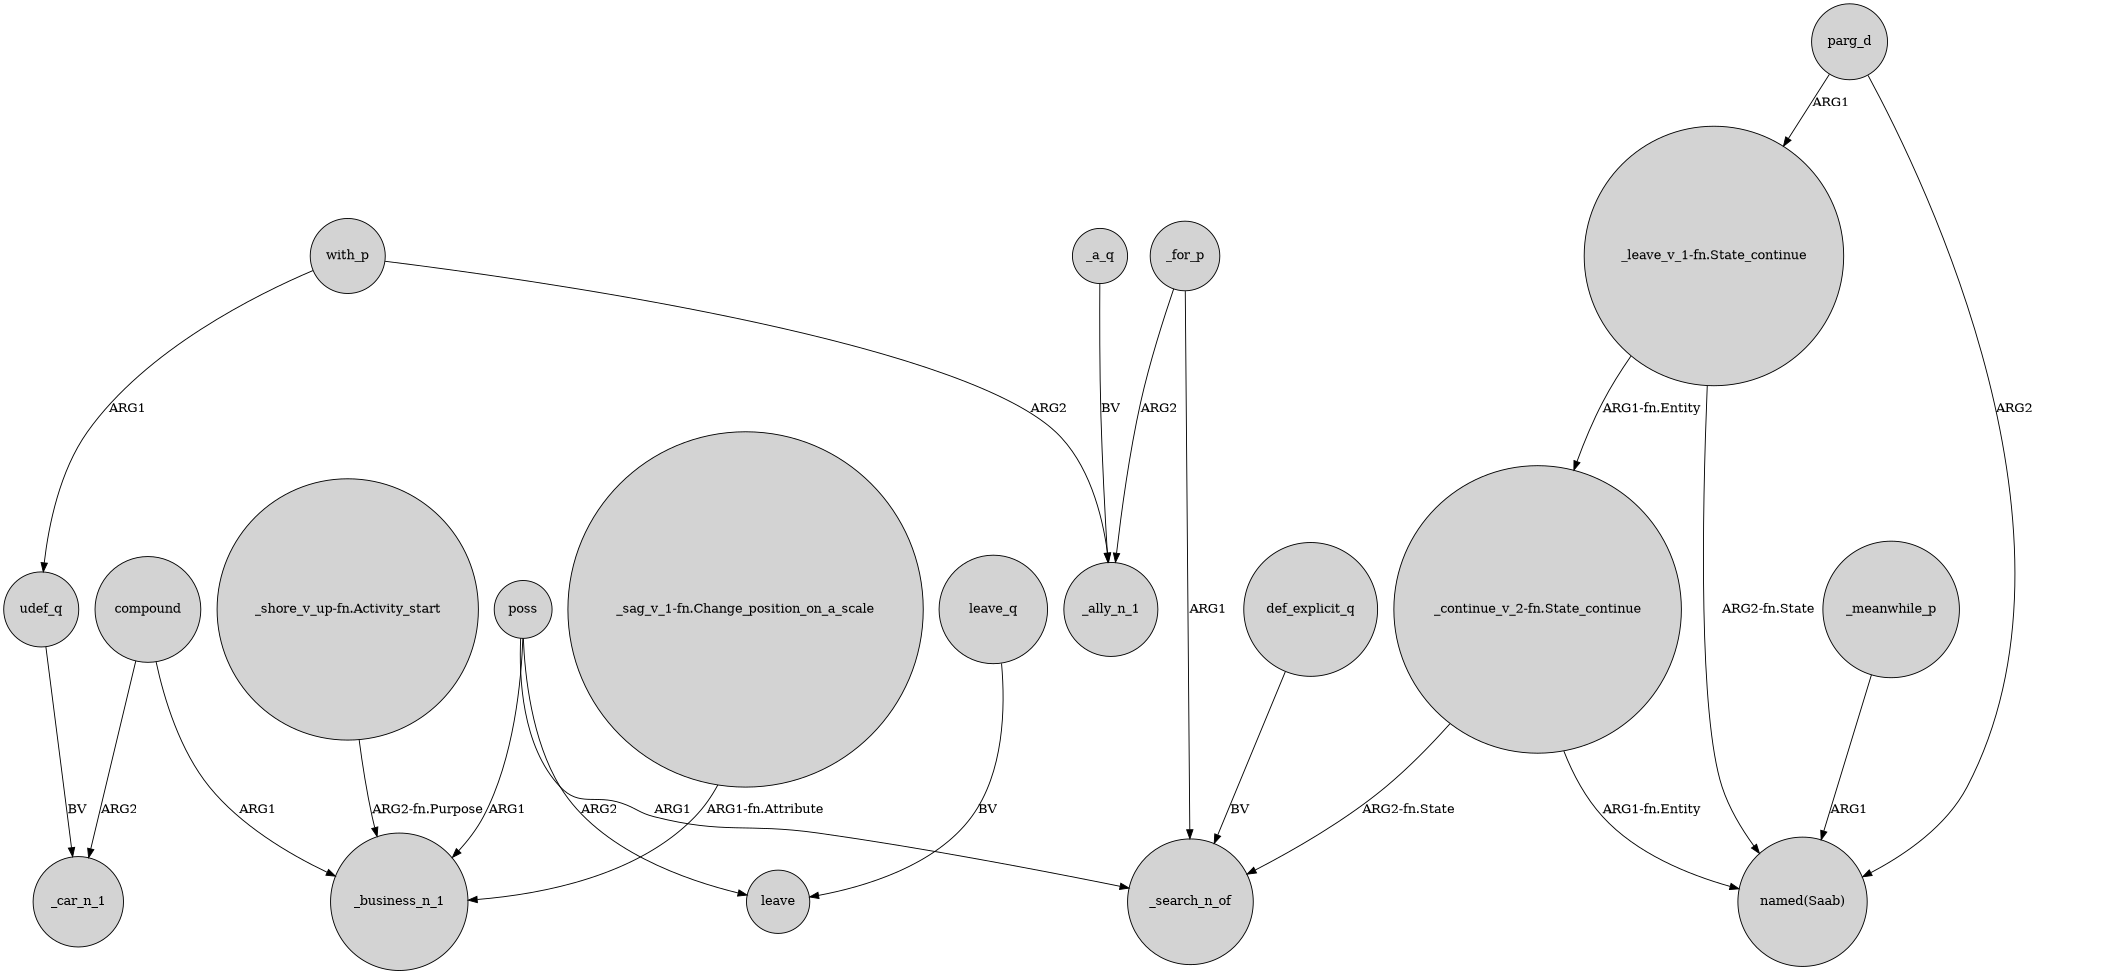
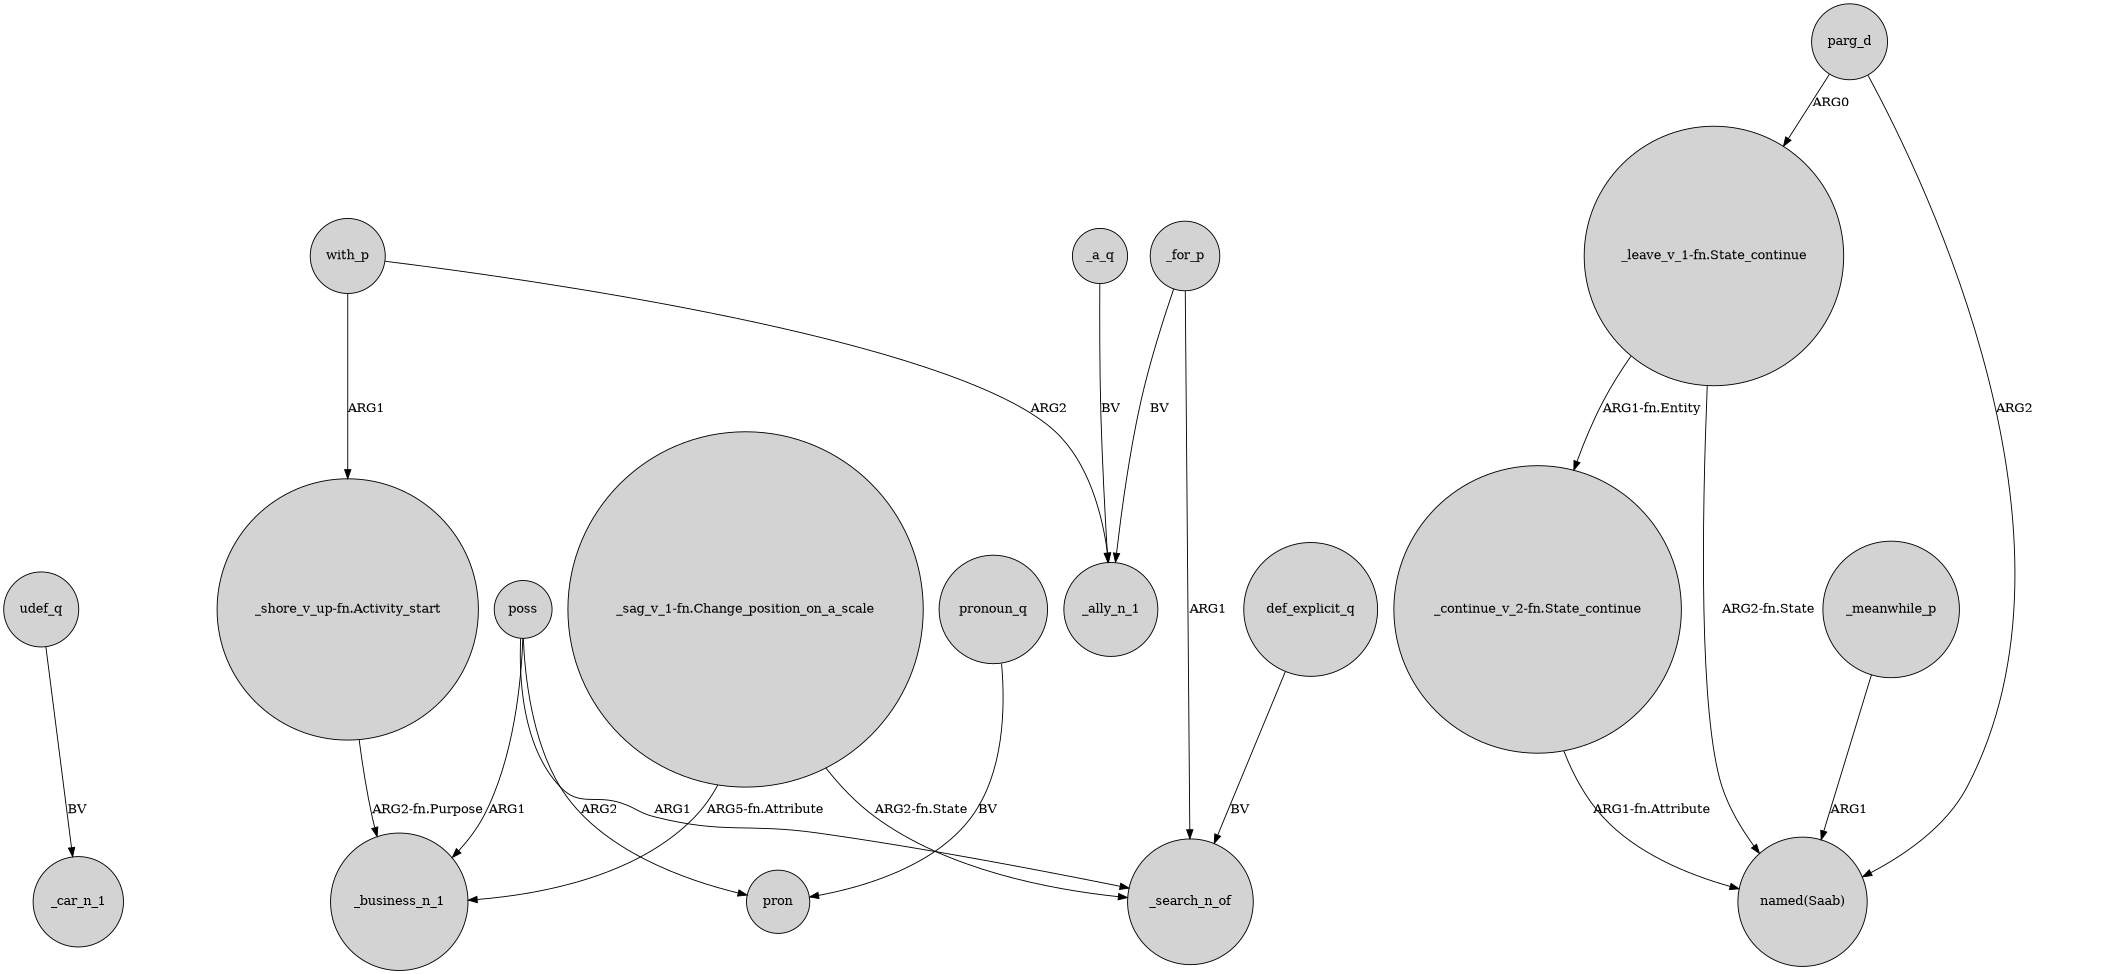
edge "parg_d" -> "_leave_v_1-fn.State_continue": label "ARG1" -> "ARG0"
edge "with_p" -> "udef_q": now "with_p" -> "_shore_v_up-fn.Activity_start"
edge "_for_p" -> "_ally_n_1": label "ARG2" -> "BV"
node "compound": removed
node "leave_q": label "leave_q" -> "pronoun_q"
edge "_continue_v_2-fn.State_continue" -> "_search_n_of": now "_sag_v_1-fn.Change_position_on_a_scale" -> "_search_n_of"
edge "_sag_v_1-fn.Change_position_on_a_scale" -> "_business_n_1": label "ARG1-fn.Attribute" -> "ARG5-fn.Attribute"
edge "_continue_v_2-fn.State_continue" -> "named(Saab)": label "ARG1-fn.Entity" -> "ARG1-fn.Attribute"
node "leave": label "leave" -> "pron"
